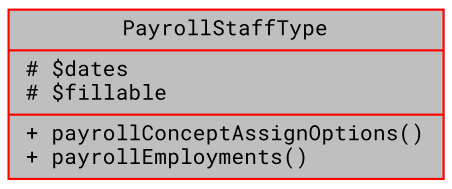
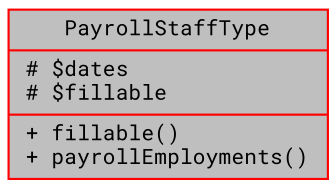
node "PayrollStaffType": text "+ payrollConceptAssignOptions()" -> "+ fillable()"
